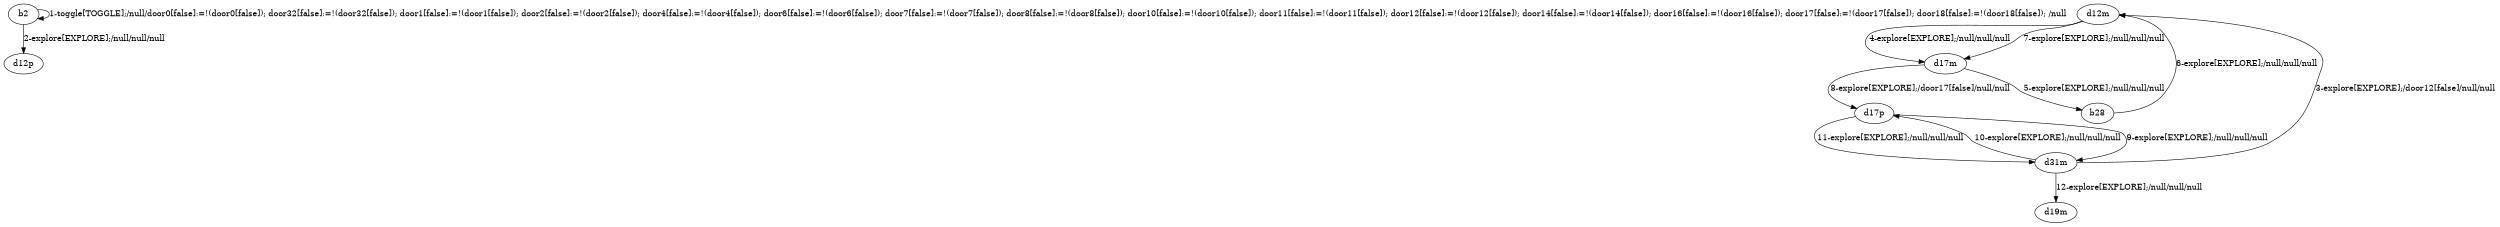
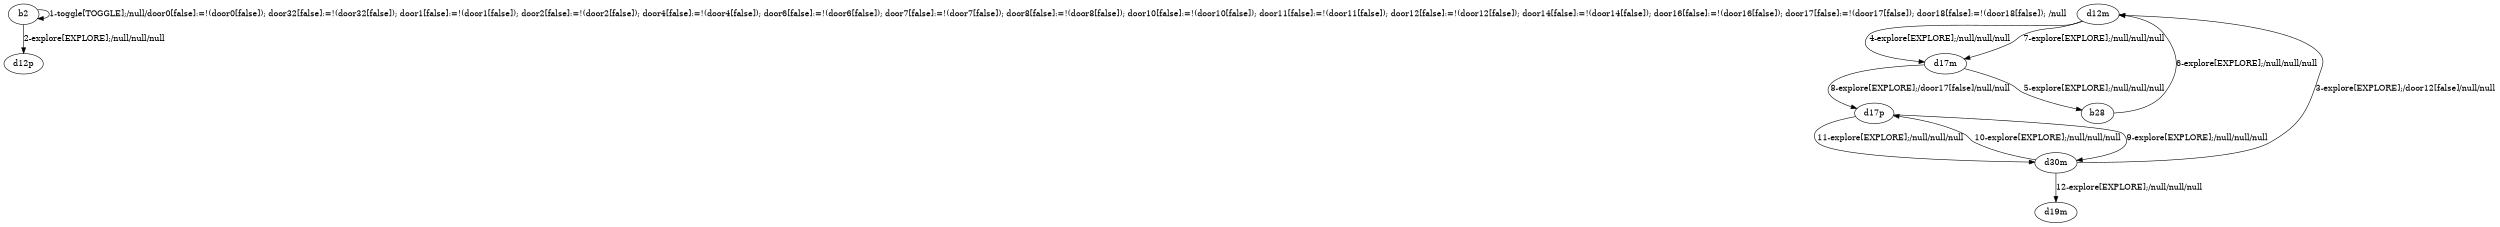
node "d31m": label "d31m" -> "d30m"
